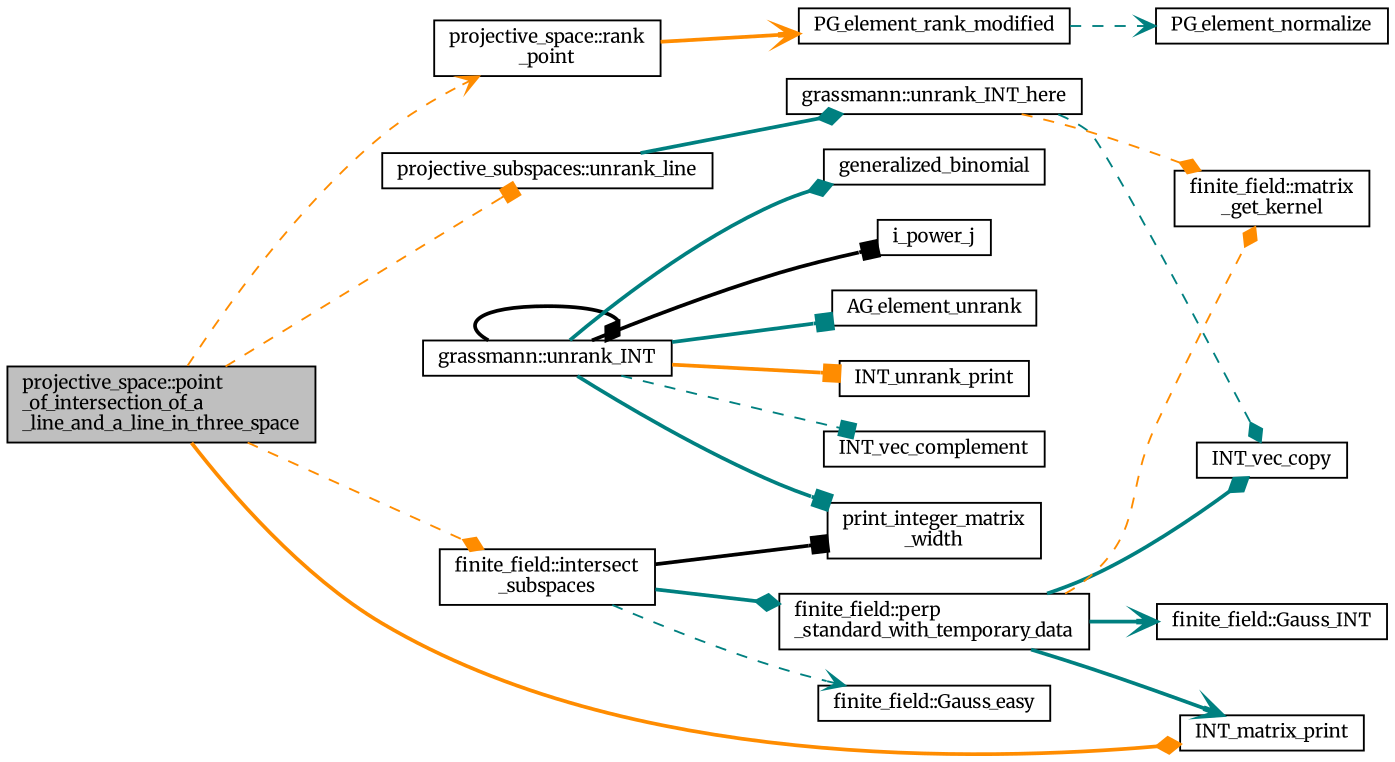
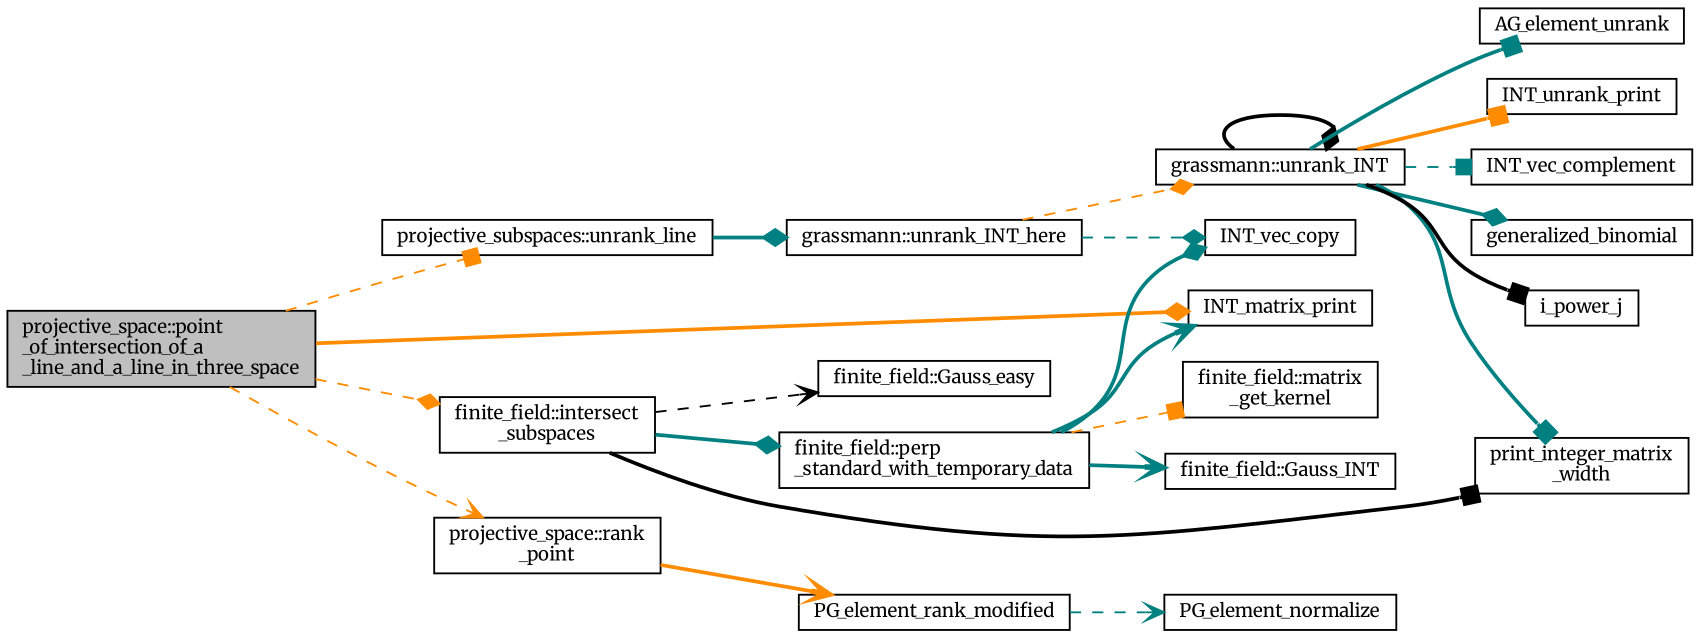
edge "grassmann::unrank_INT_here" -> "finite_field::matrix _get_kernel": now "grassmann::unrank_INT_here" -> "grassmann::unrank_INT"
edge "finite_field::perp _standard_with_temporary_data" -> "finite_field::matrix _get_kernel": arrowhead diamond -> box
edge "finite_field::intersect _subspaces" -> "finite_field::Gauss_easy": color teal -> black
